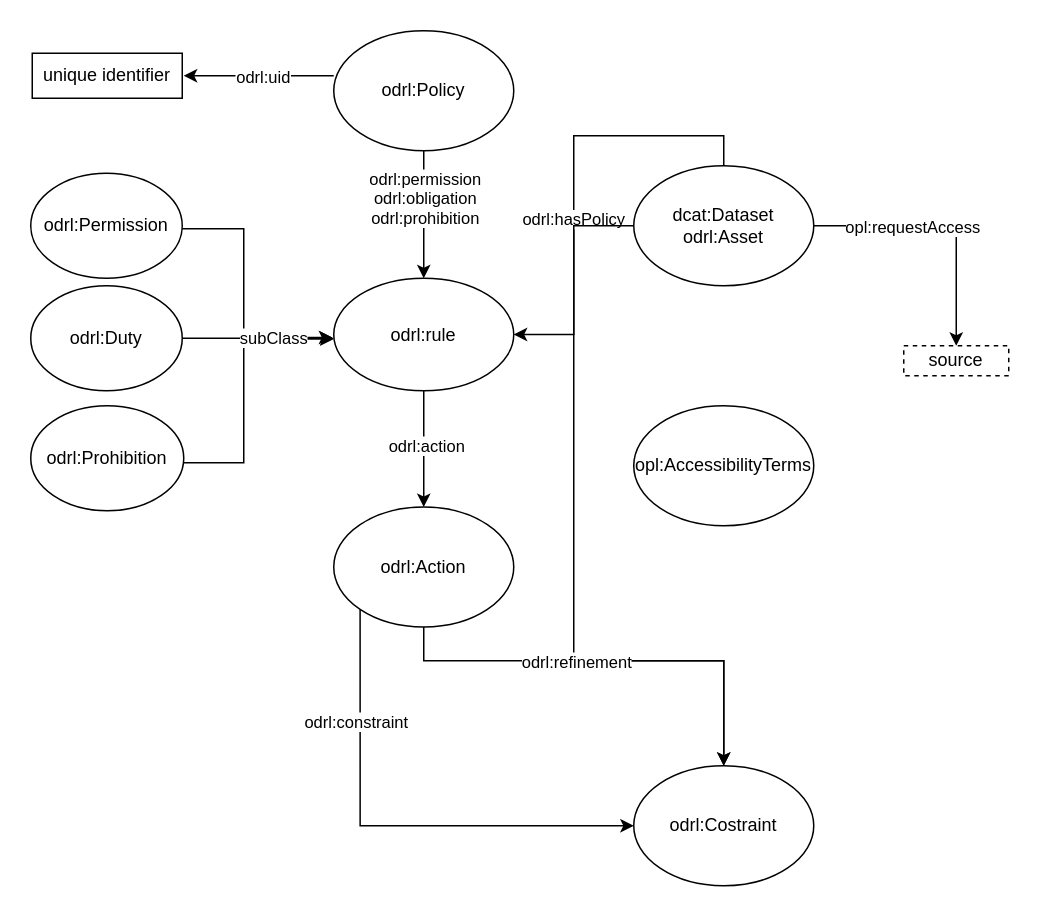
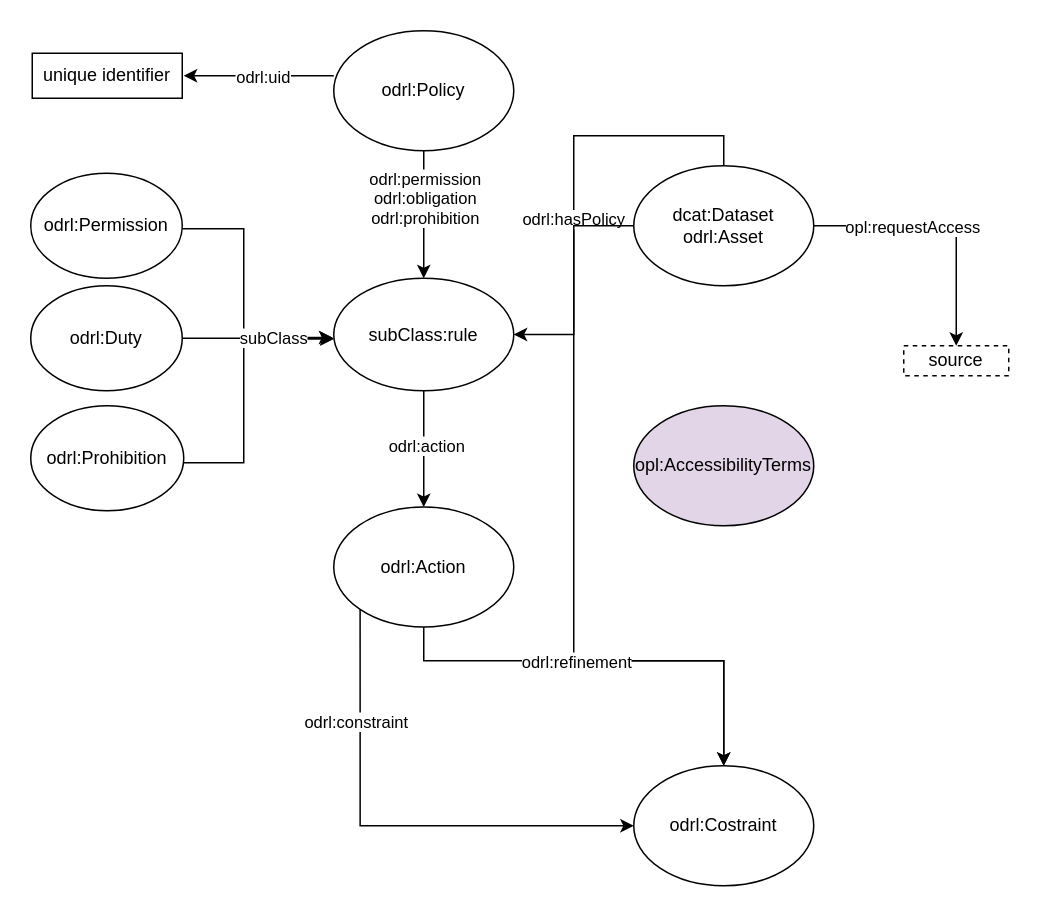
node "odrl:rule": label "odrl:rule" -> "subClass:rule"
node "opl:AccessibilityTerms": fillcolor #ffffff -> #e1d5e7
